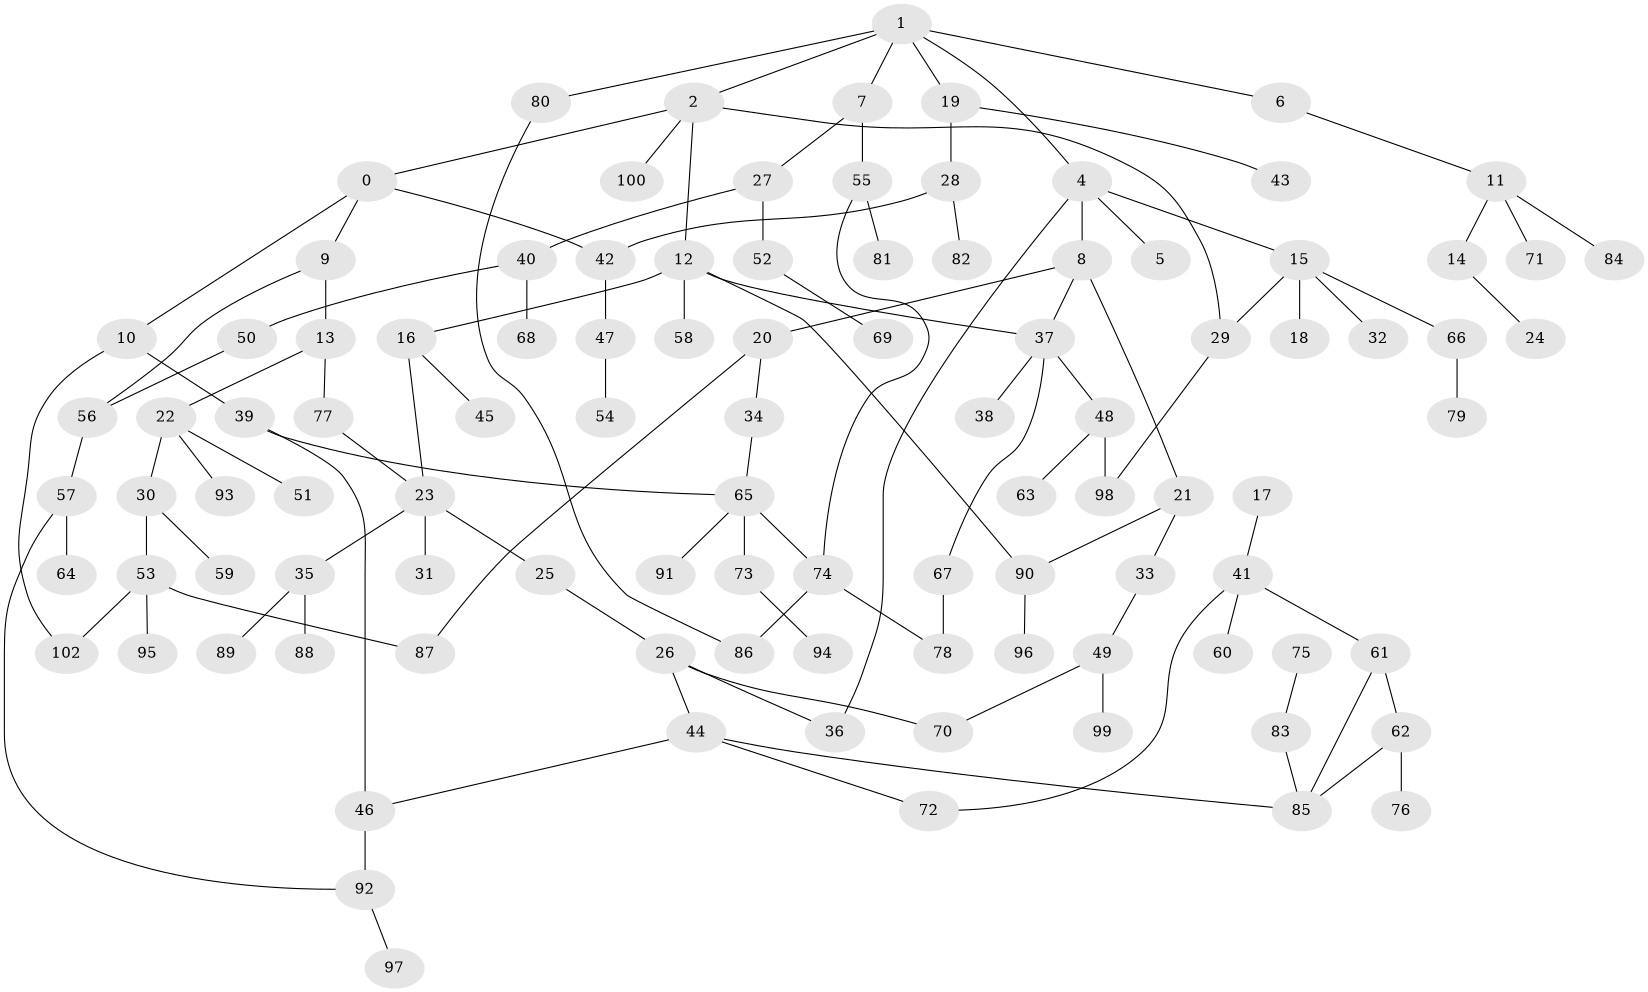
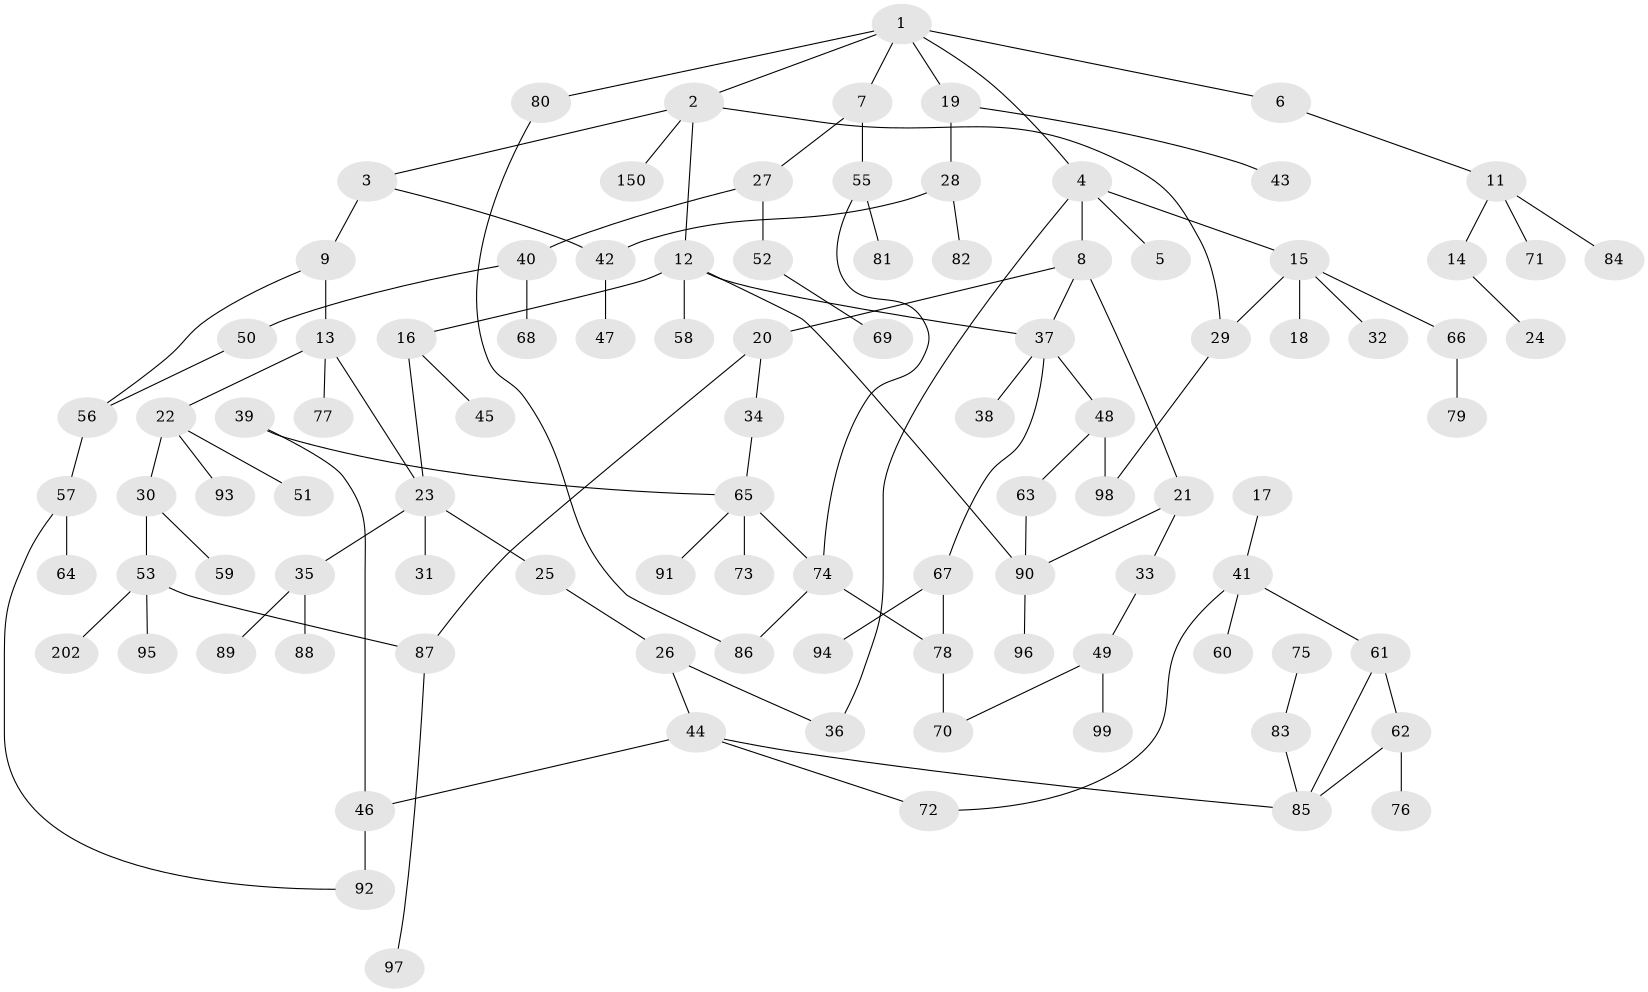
node "0": label "0" -> "3"
node "100": label "100" -> "150"
node "10": removed
node "54": removed
edge "77" -- "23": now "13" -- "23"
edge "63" -- "90": added
edge "73" -- "94": now "67" -- "94"
node "102": label "102" -> "202"
edge "26" -- "70": now "78" -- "70"
edge "92" -- "97": now "87" -- "97"
